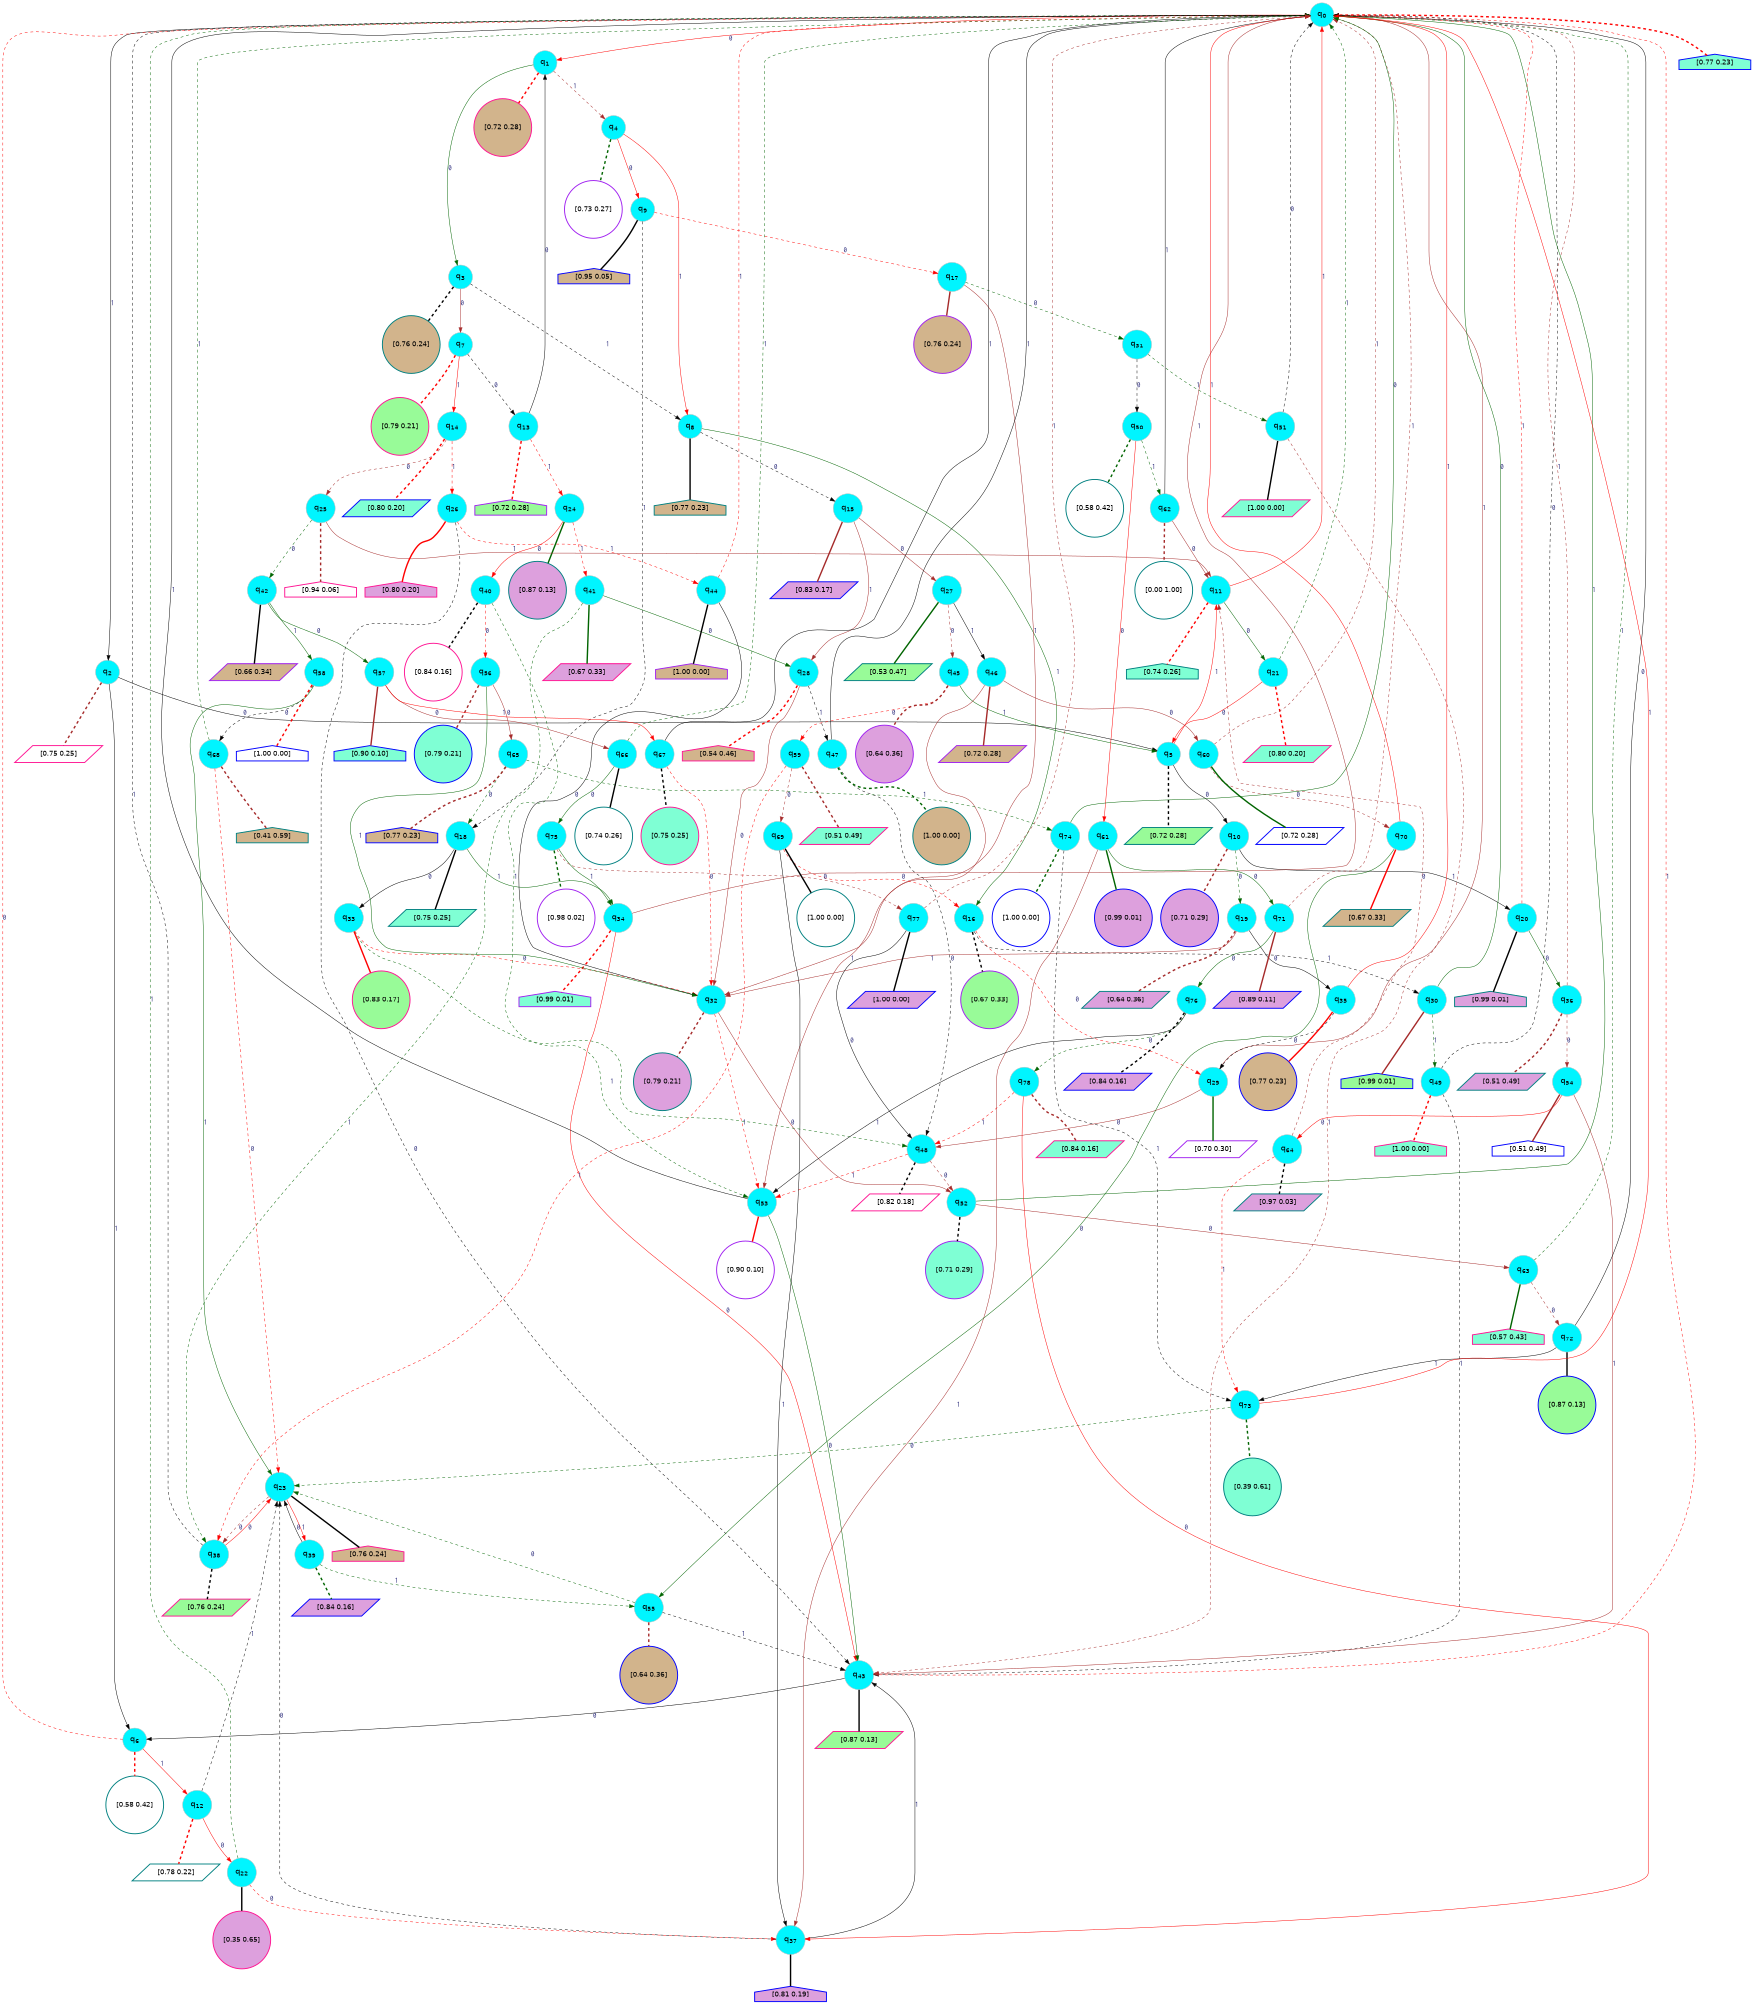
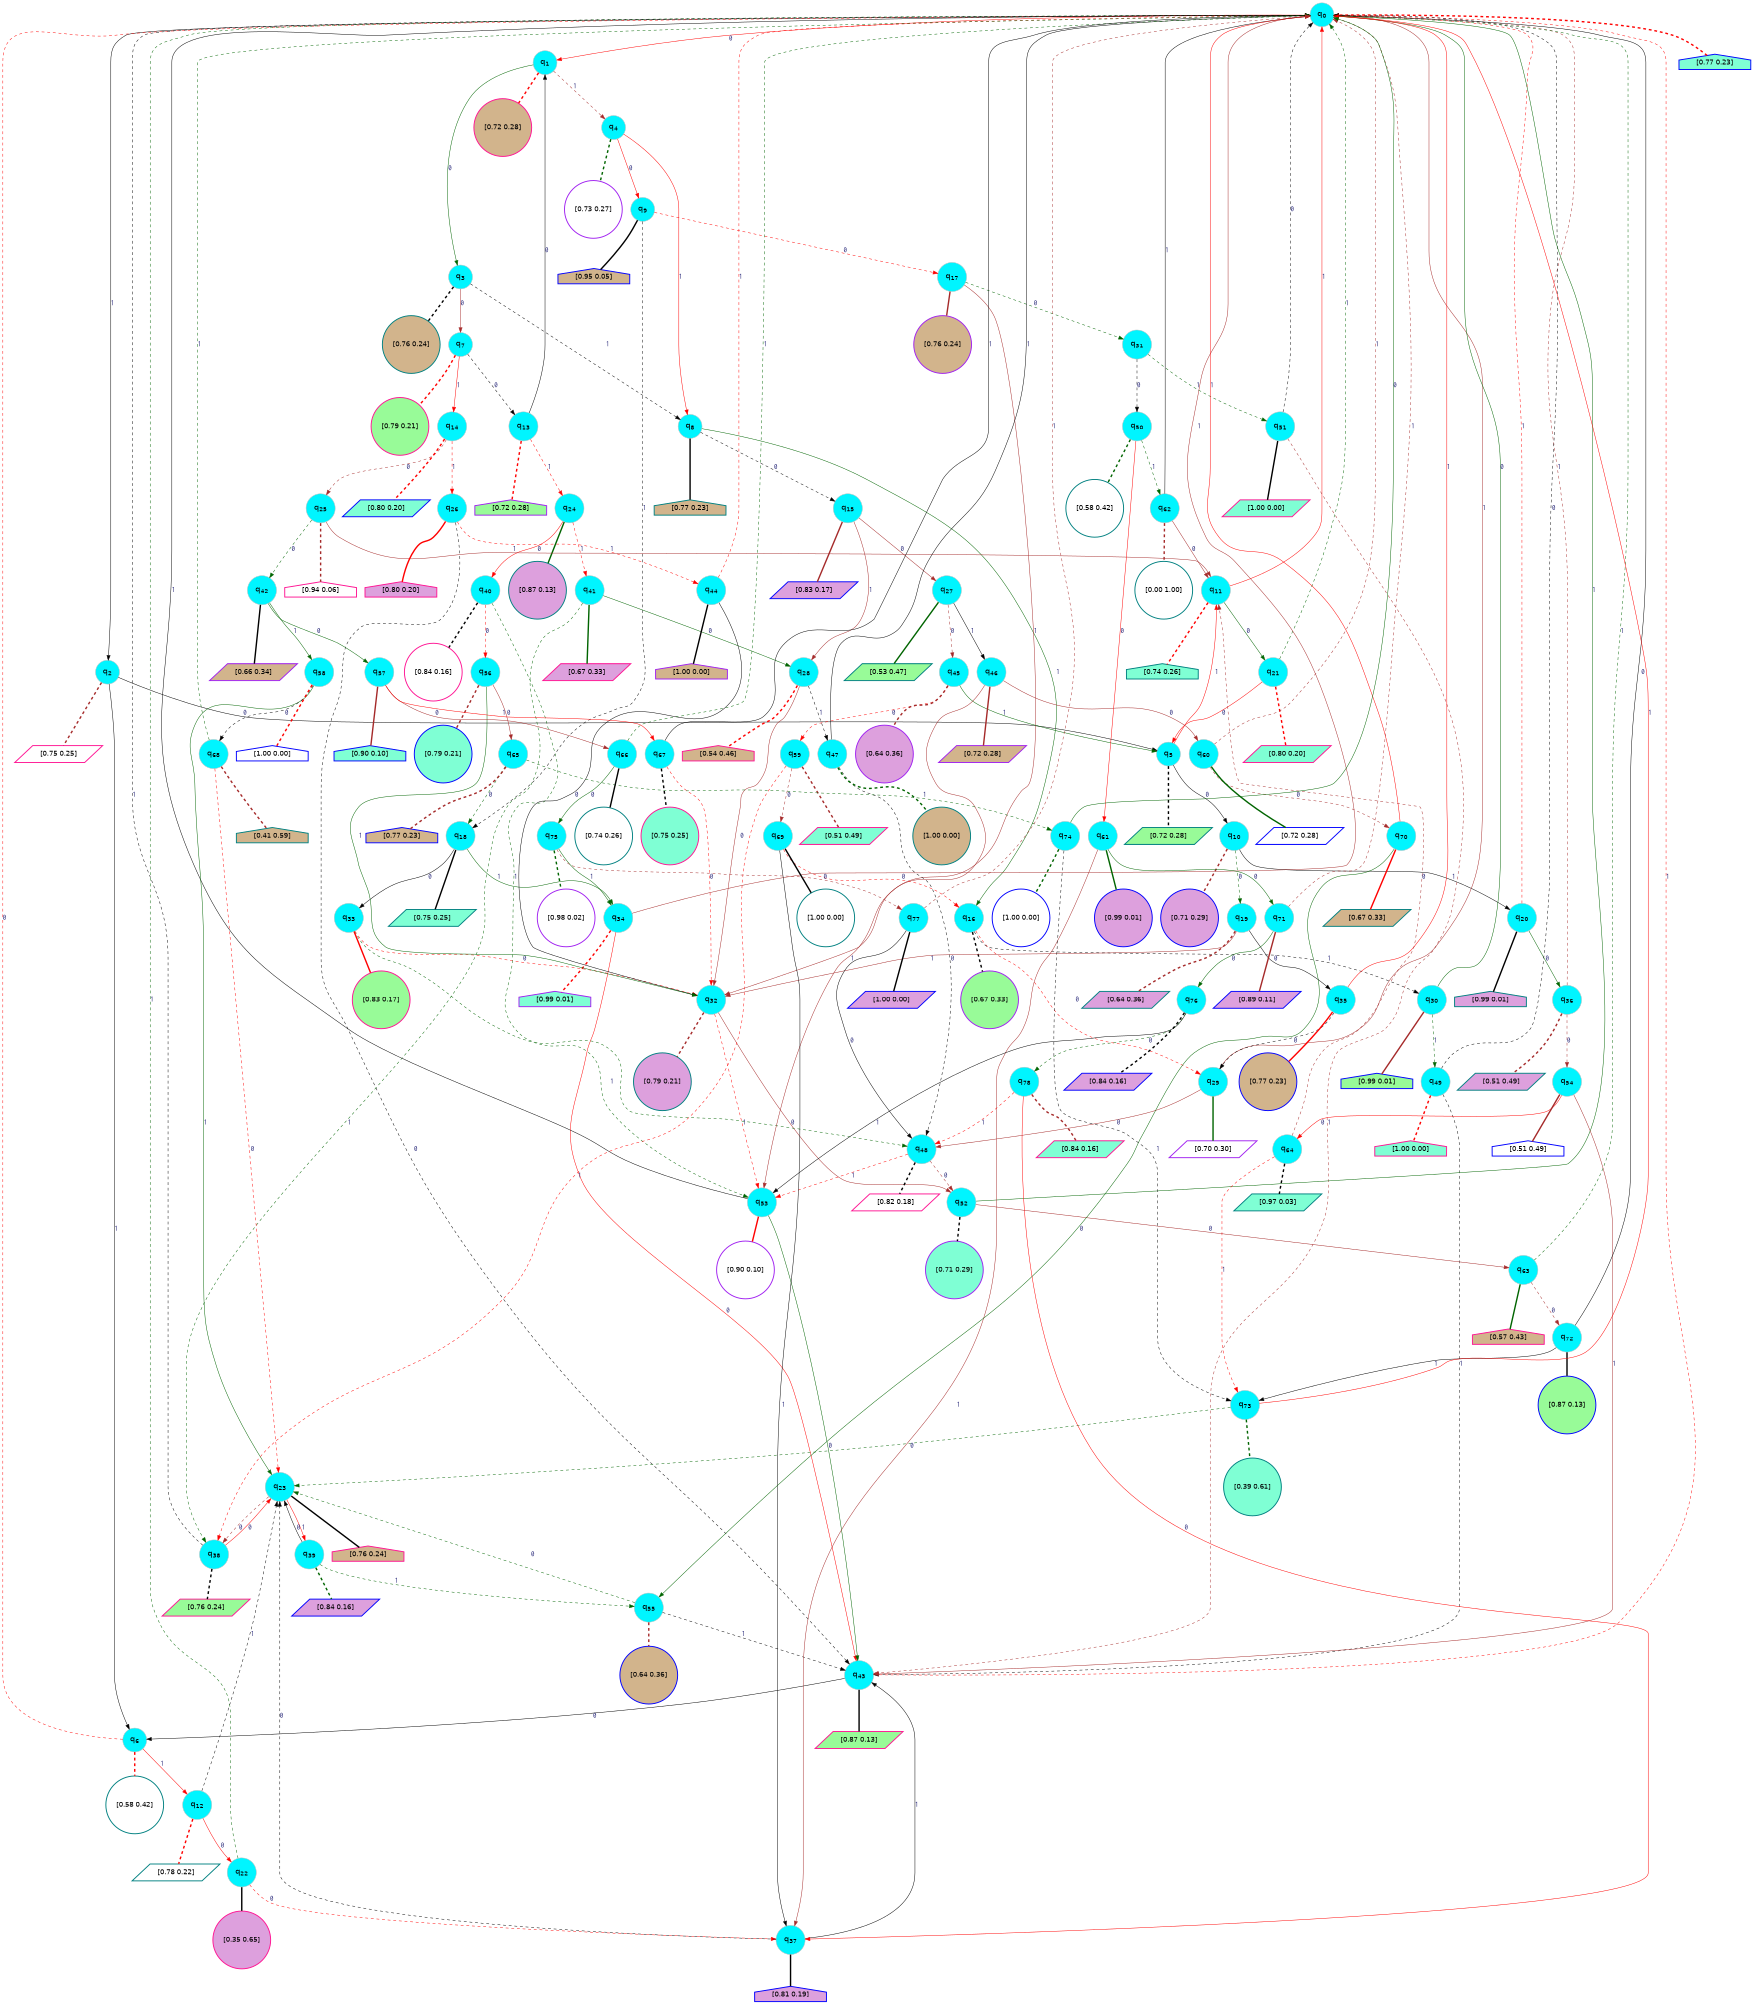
node "[0.97 0.03]": fillcolor plum -> aquamarine
node "[0.57 0.43]": fillcolor aquamarine -> tan
